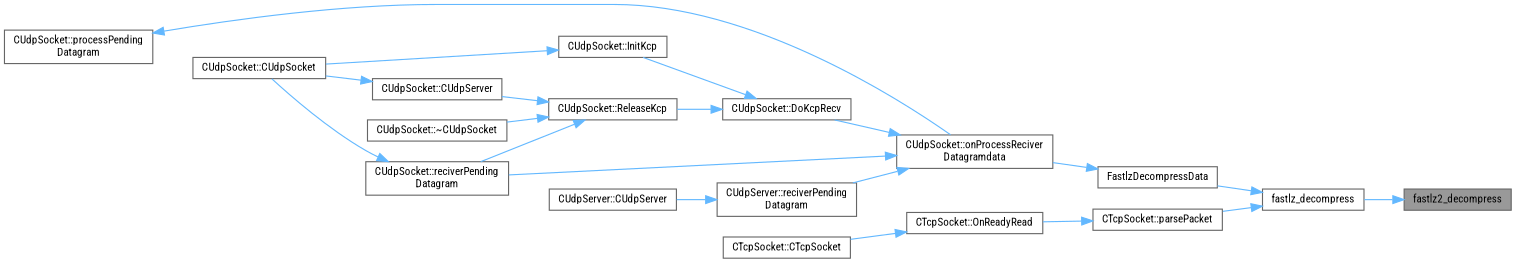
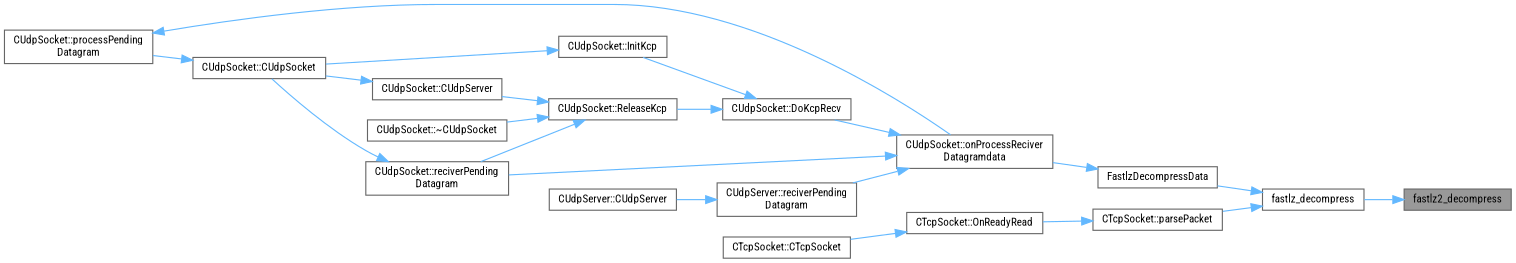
edge "CUdpSocket::processPending Datagram" -> "CUdpSocket::CUdpSocket": added
